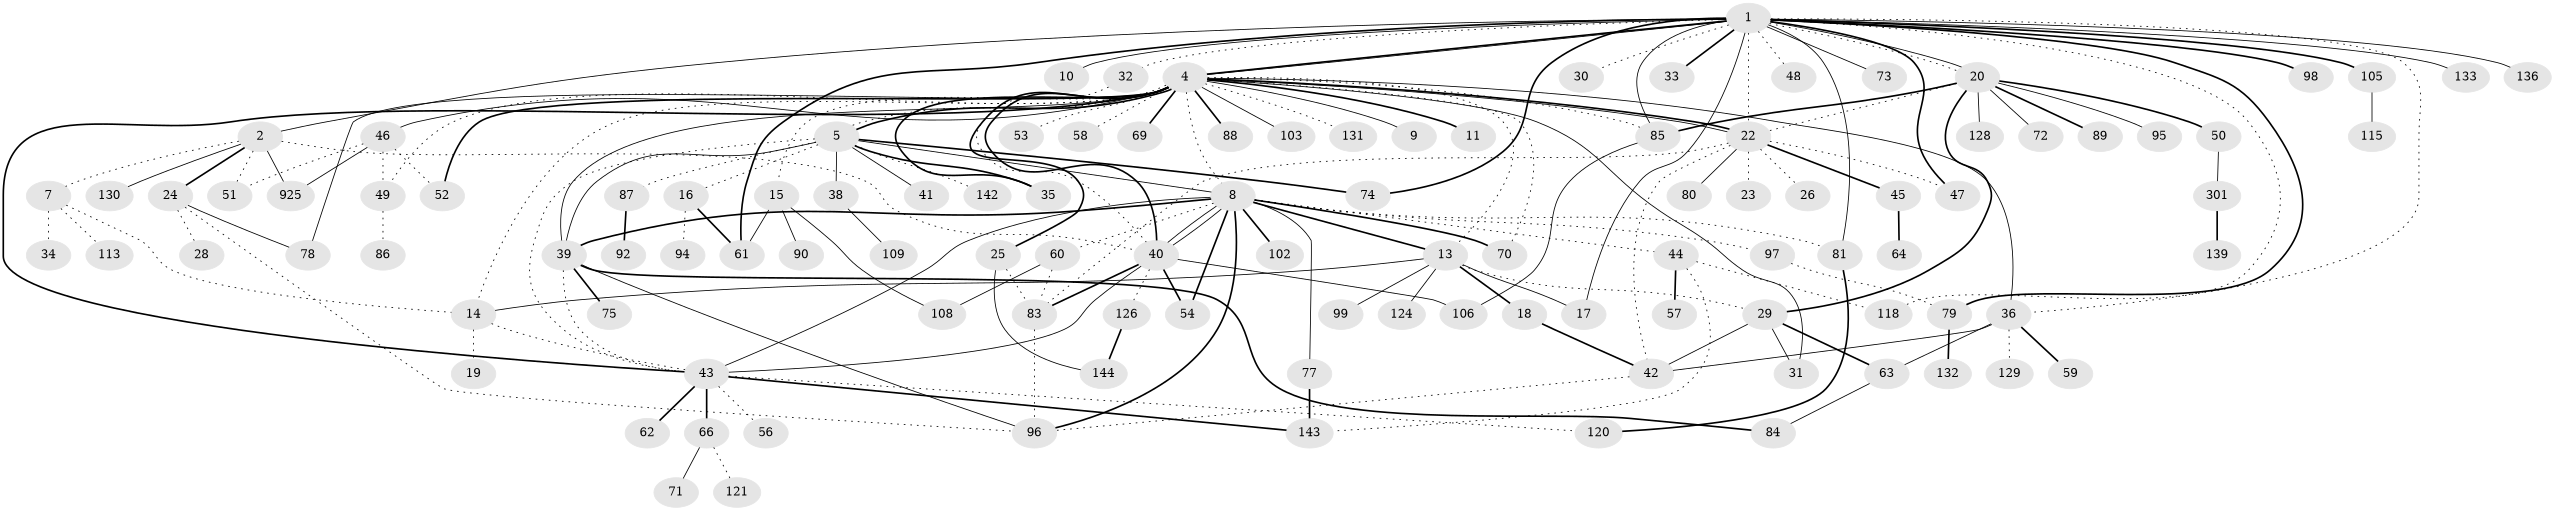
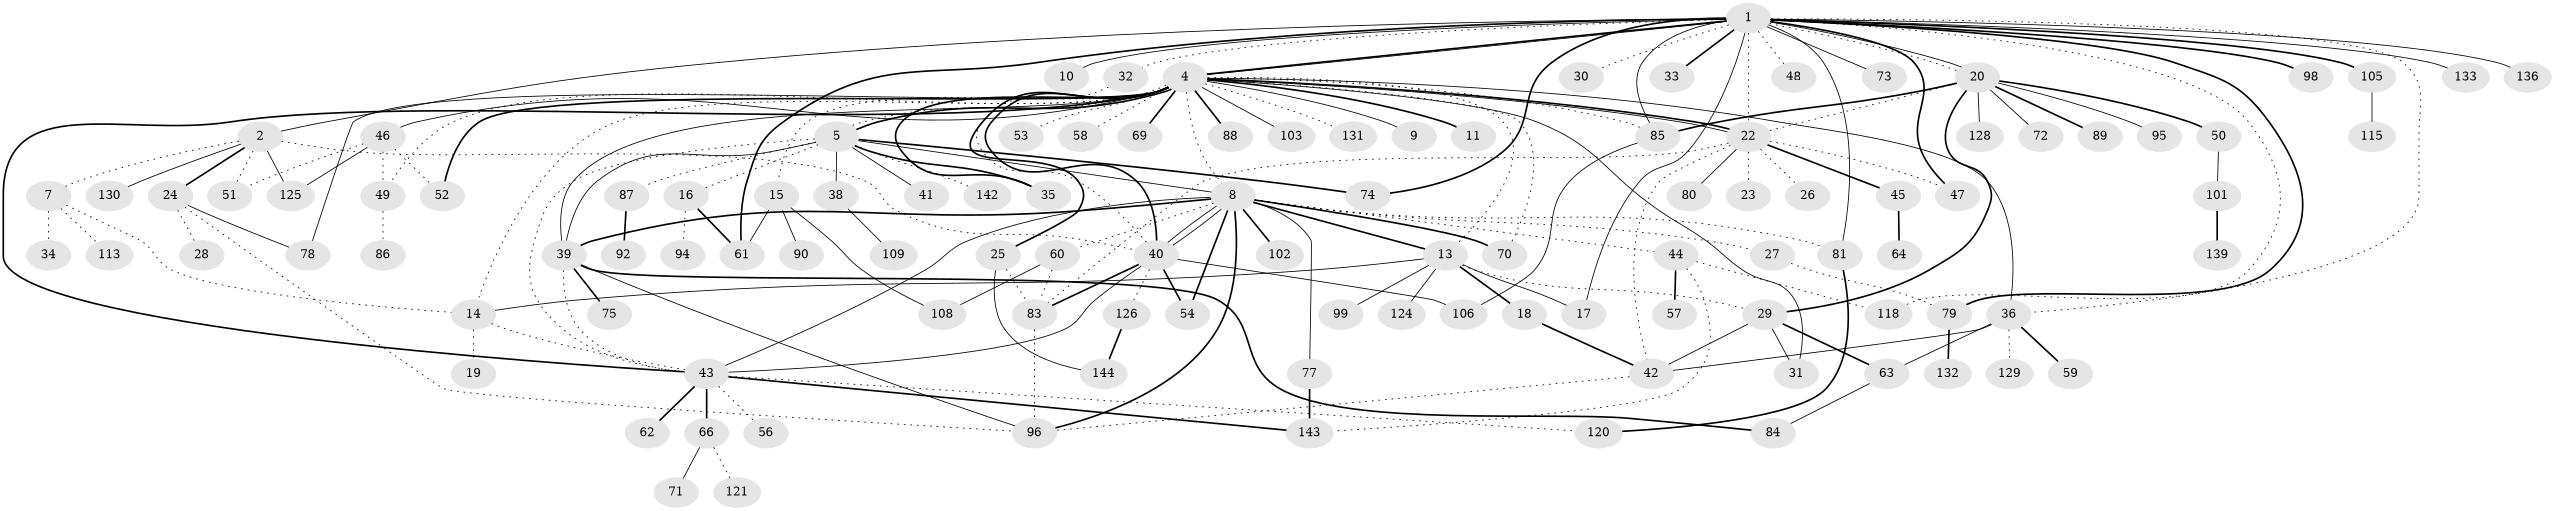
node "925": label "925" -> "125"
node "301": label "301" -> "101"
node "97": label "97" -> "27"
